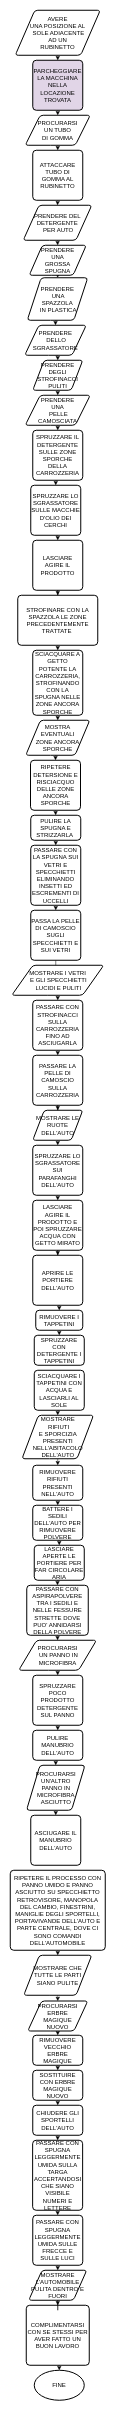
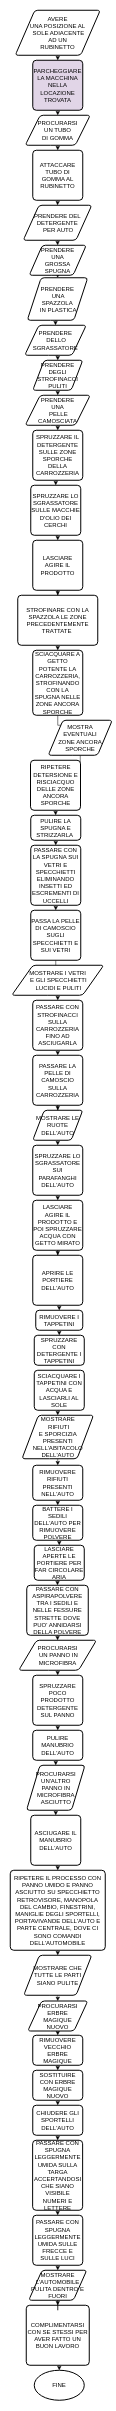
node "MOSTRA EVENTUALI ZONE ANCORA SPORCHE": moved (58, 738) -> (80, 738)
edge "ASCIUGARE IL MANUBRIO DELL'AUTO" -> "RIPETERE IL PROCESSO CON PANNO UMIDO E PANNO ASCIUTTO SU SPECCHIETTO RETROVISORE, MANOPOLA DEL CAMBIO, FINESTRINI, MANIGLIE DEGLI SPORTELLI, PORTAVIVANDE DELL'AUTO E PARTE CENTRALE, DOVE CI SONO COMANDI DELL'AUTOMOBILE": added
